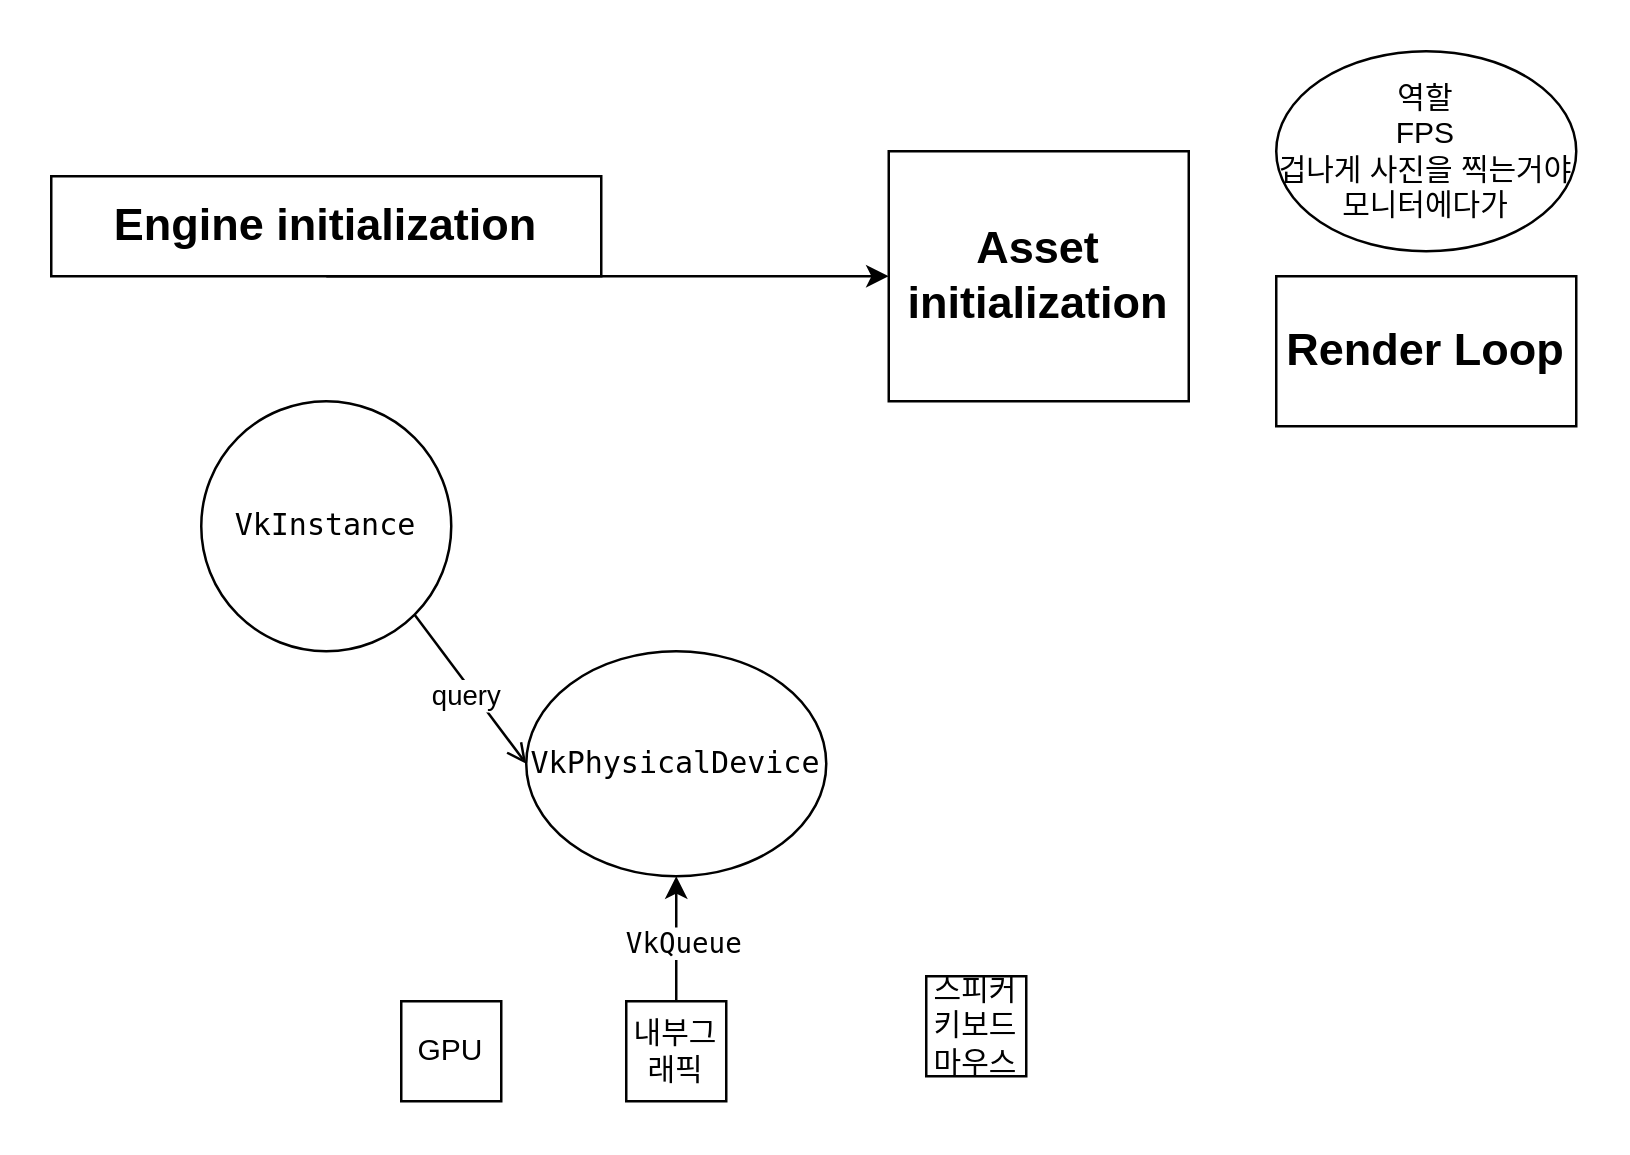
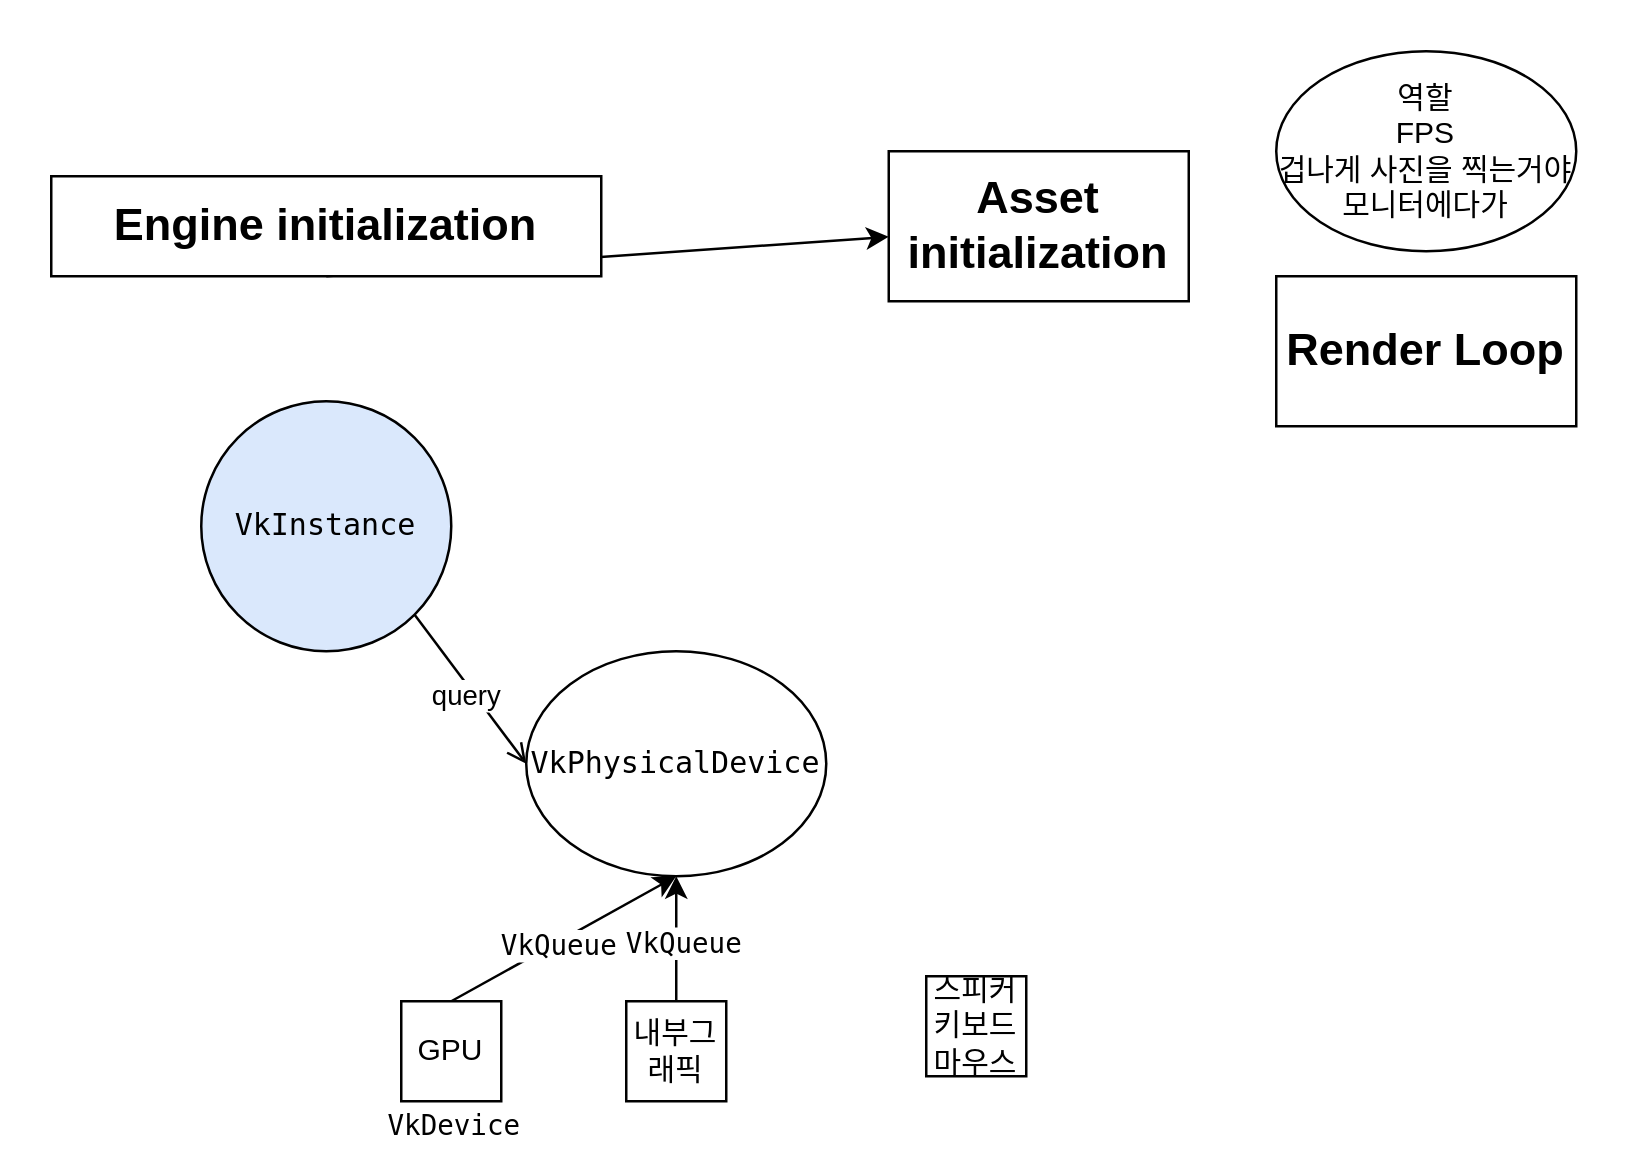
node "Asset initialization": size 300x250 -> 300x150
node "VkInstance": fillcolor #ffffff -> #dae8fc
edge "GPU" -> "VkPhysicalDevice": added, labels "VkDevice", "VkQueue"
